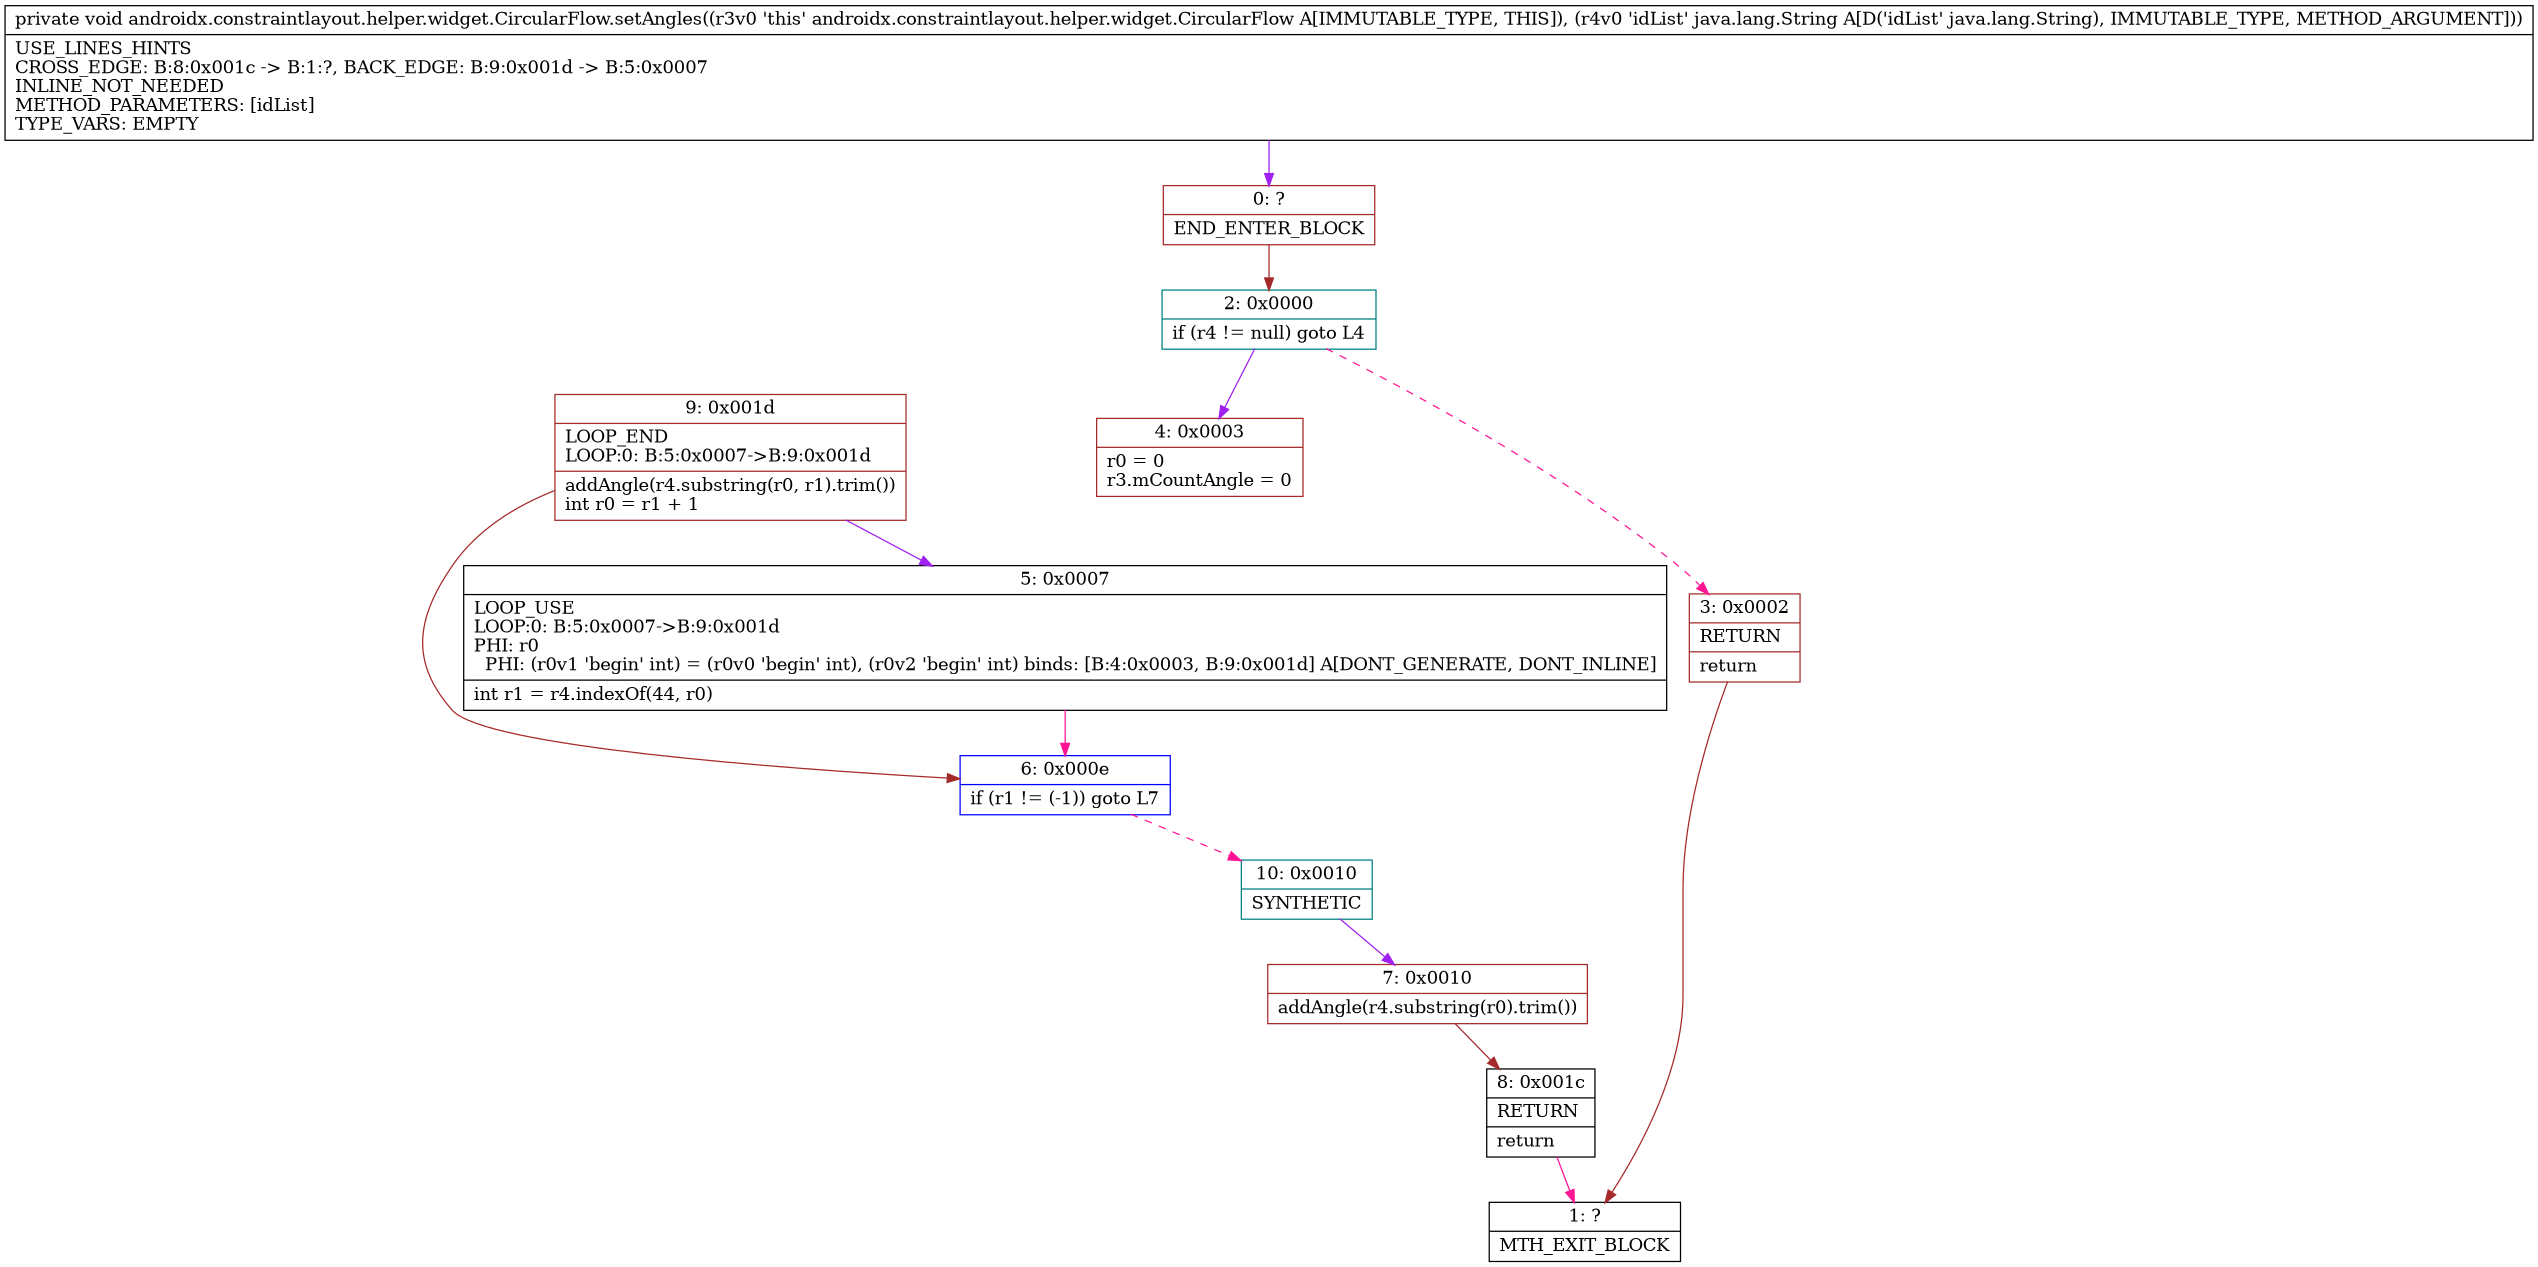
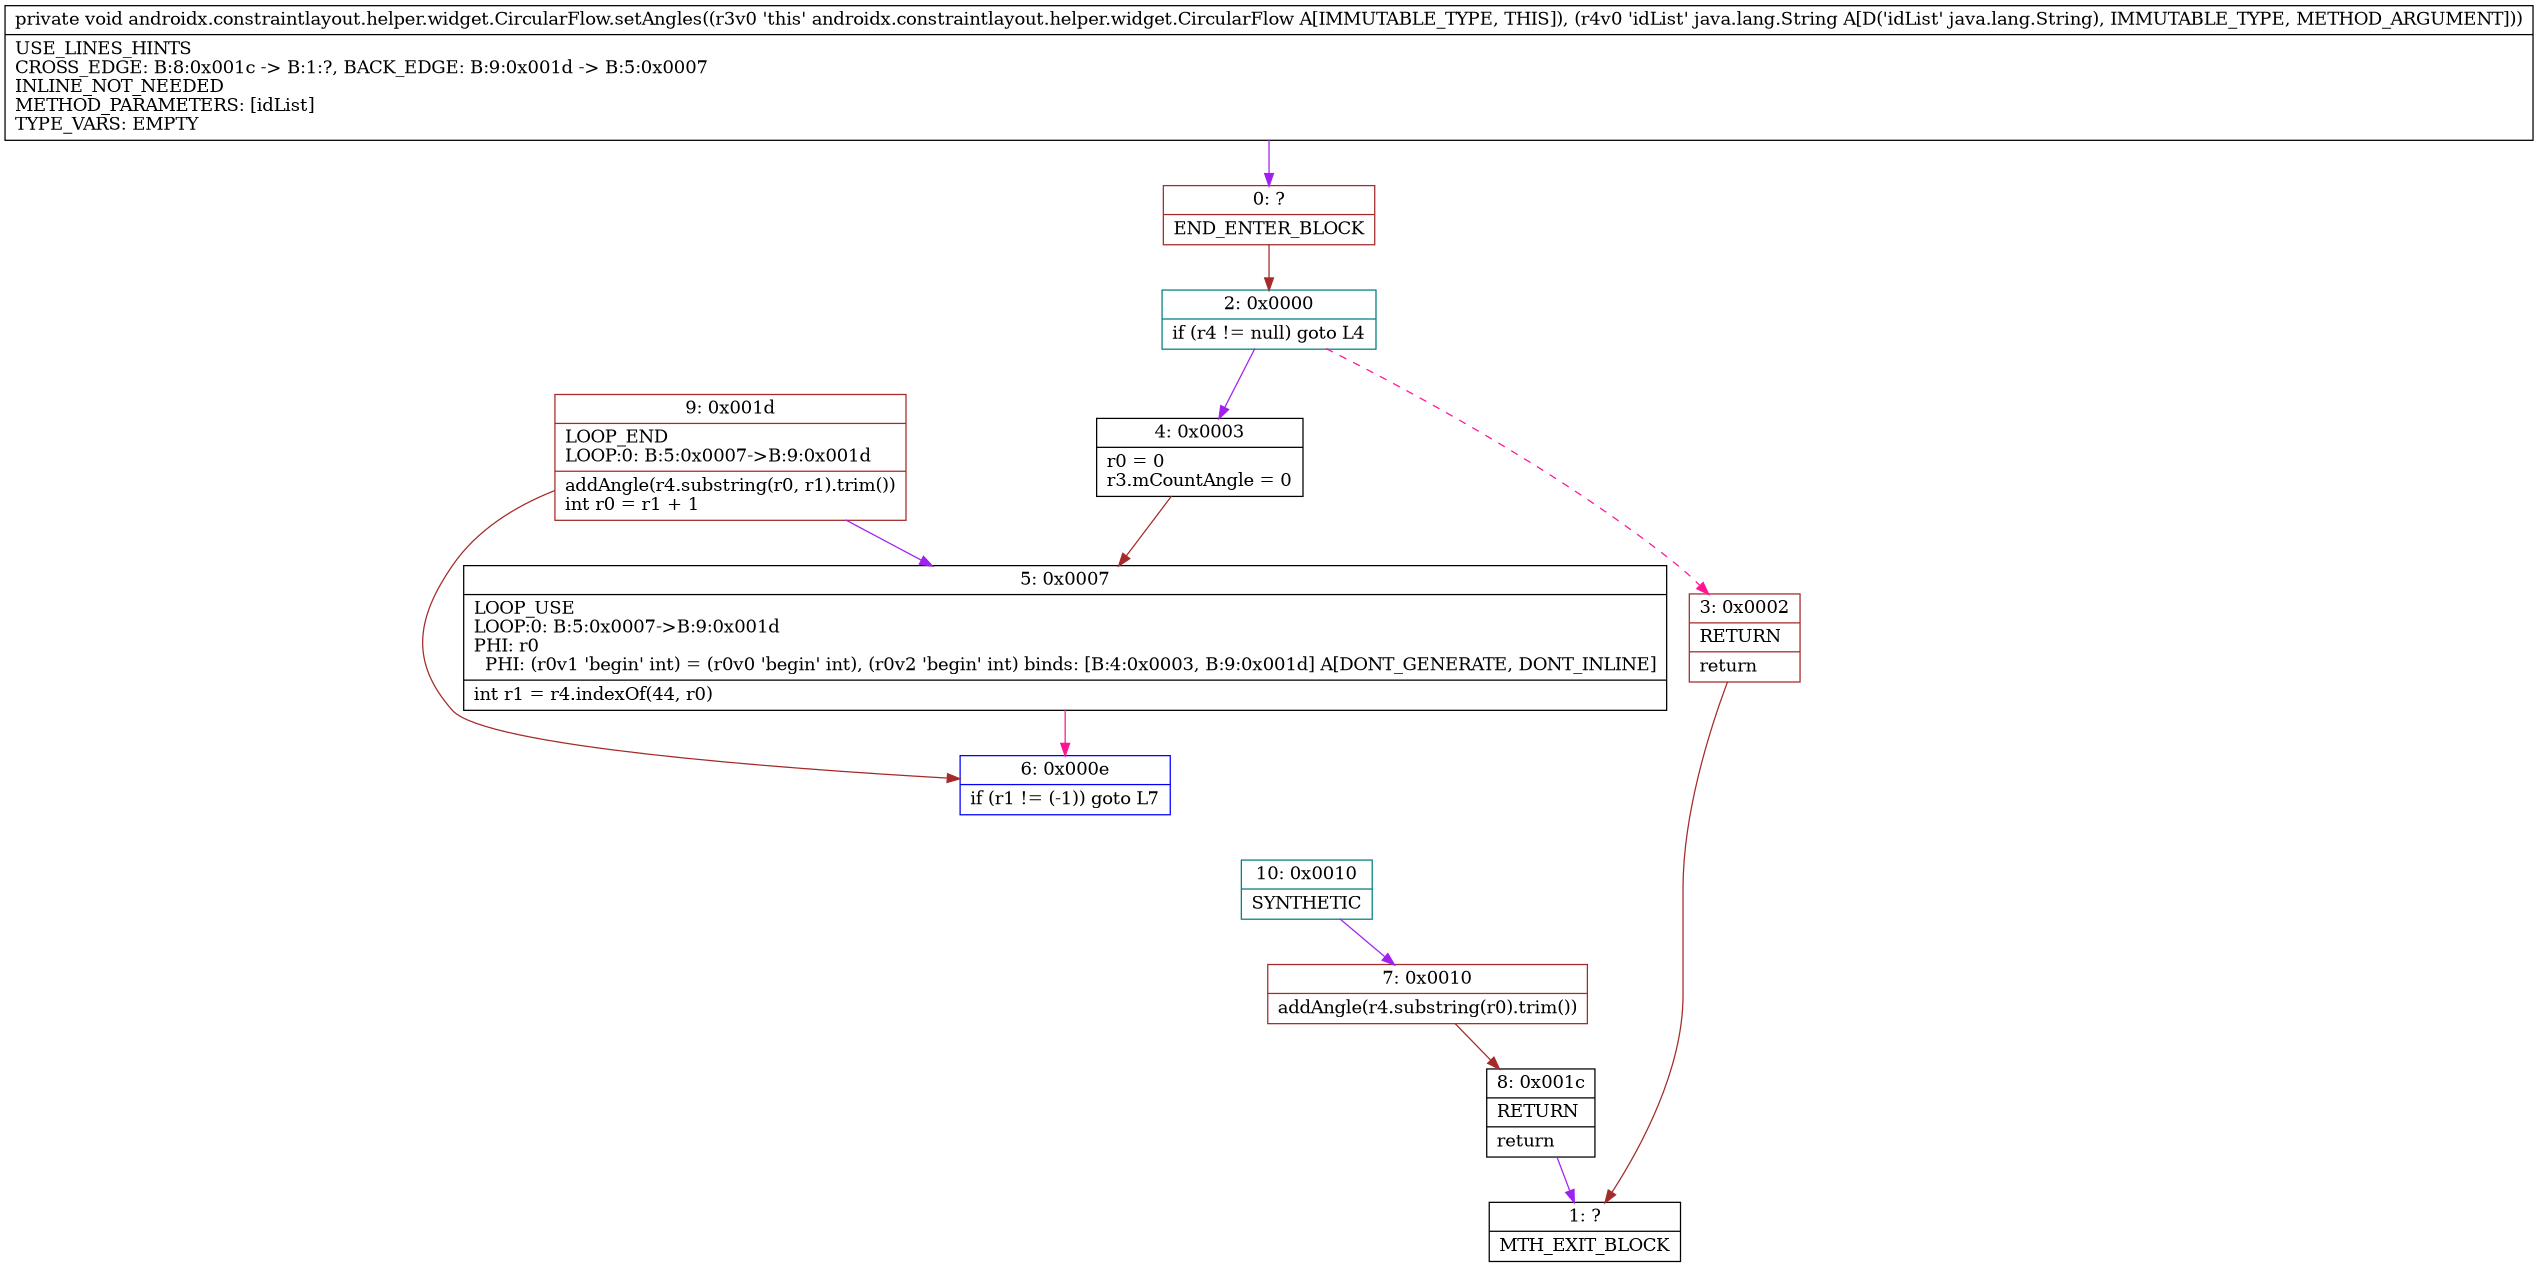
node "4: 0x0003": color brown -> black
edge "4: 0x0003" -> "5: 0x0007": added
edge "6: 0x000e" -> "10: 0x0010": removed
edge "8: 0x001c" -> "1: ?": color deeppink -> purple
